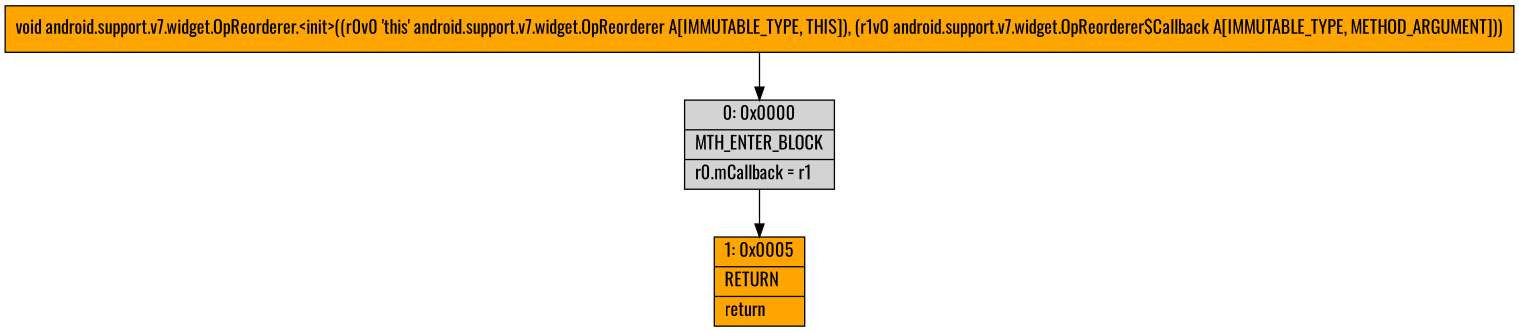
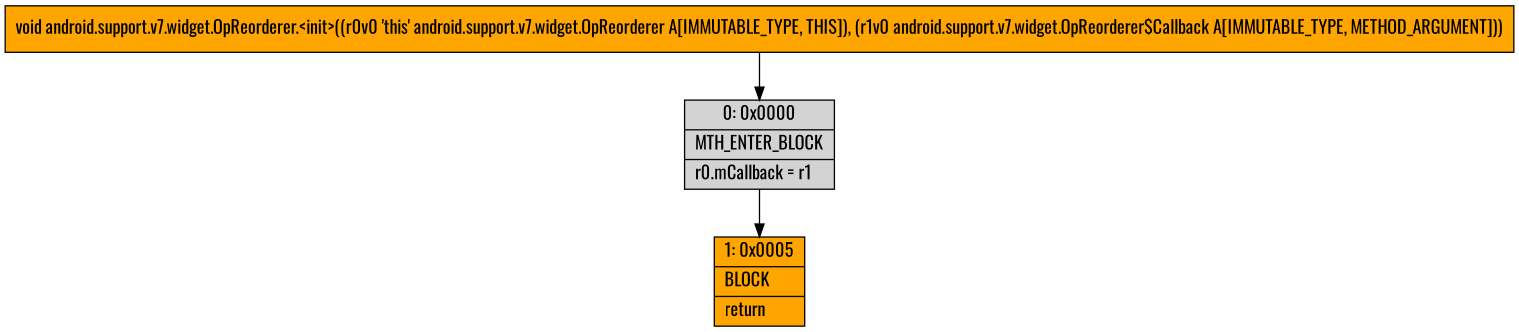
node "1: 0x0005": text "RETURN" -> "BLOCK"
